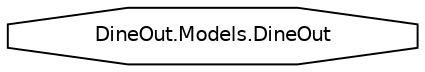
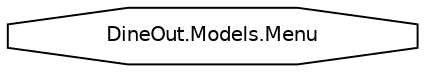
node "DineOut.Models.DineOut": label "DineOut.Models.DineOut" -> "DineOut.Models.Menu"
